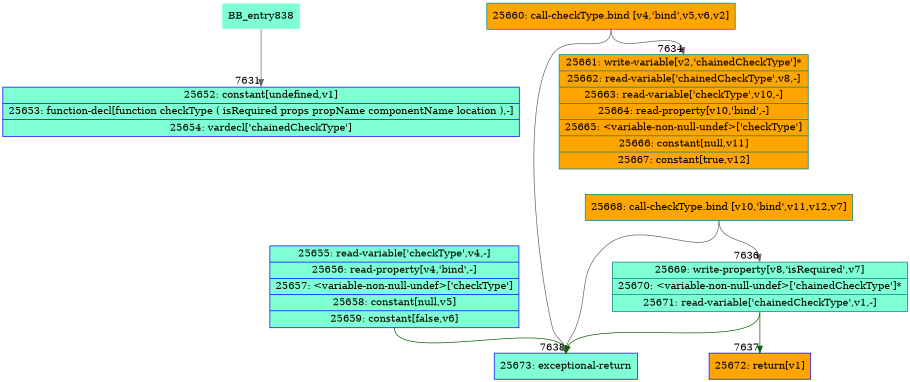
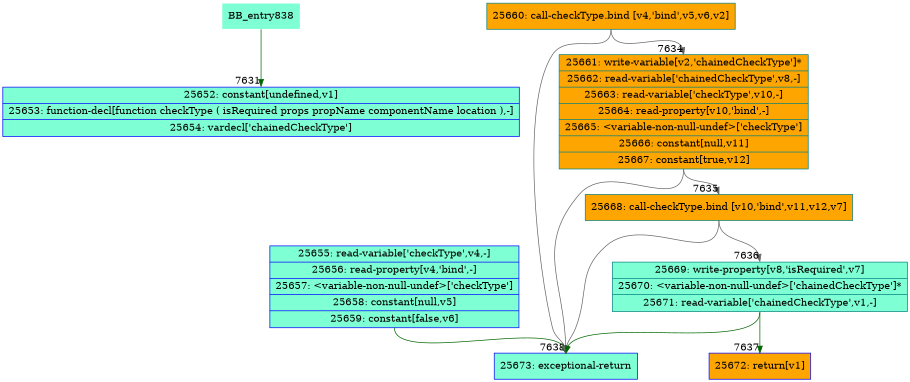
edge "BB_entry838" -> "25652: constant[undefined,v1]": color gray40 -> darkgreen
edge "25661: write-variable[v2,'chainedCheckType']*" -> "25668: call-checkType.bind [v10,'bind',v11,v12,v7]": added
edge "25661: write-variable[v2,'chainedCheckType']*" -> "25673: exceptional-return": added
